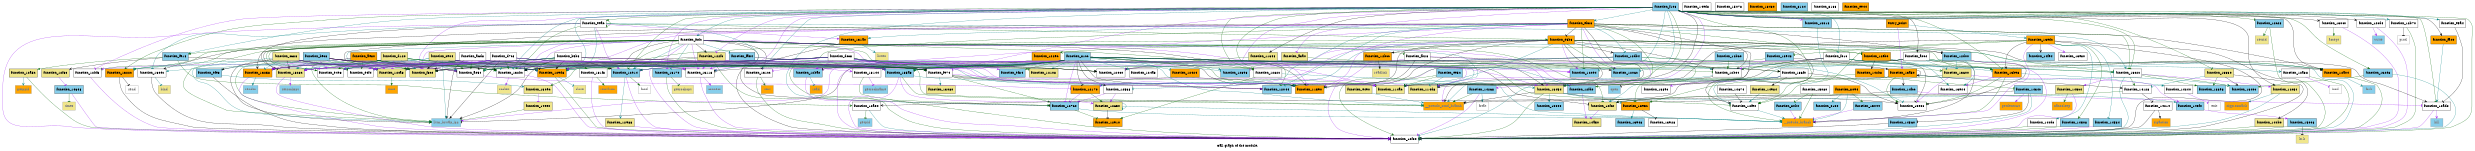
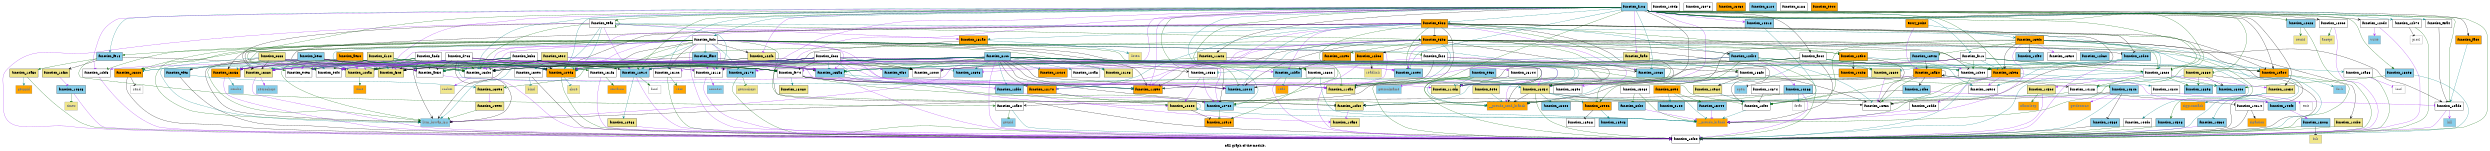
node "function_13dd0": added
